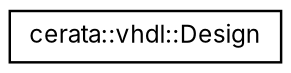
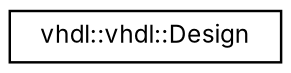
node "cerata::vhdl::Design": label "cerata::vhdl::Design" -> "vhdl::vhdl::Design"
